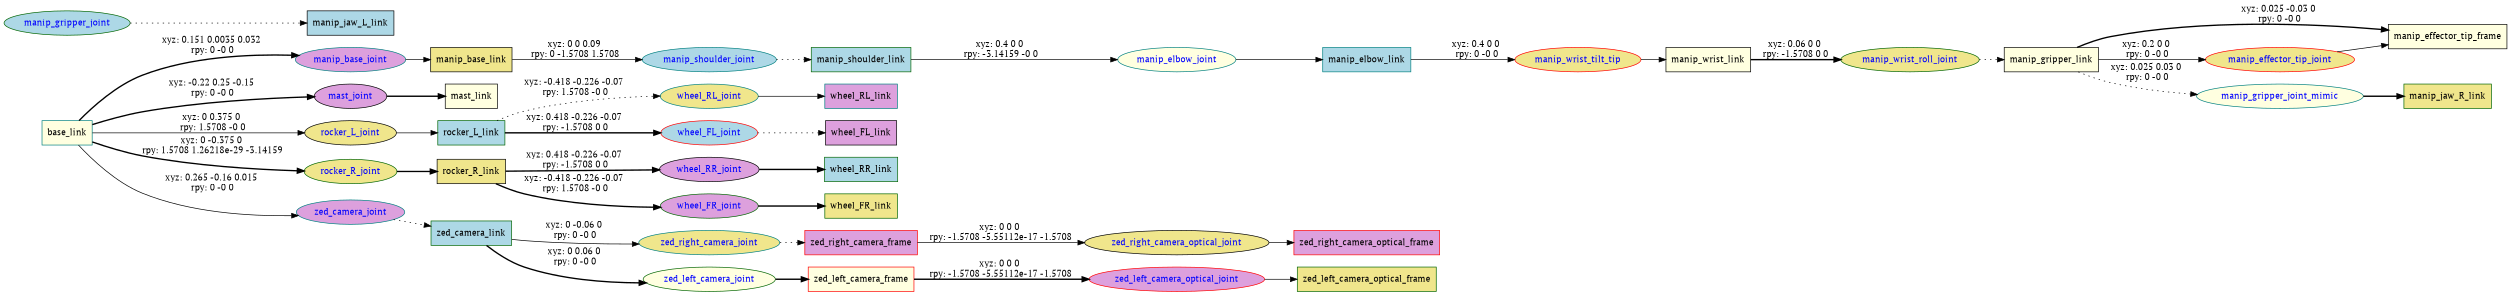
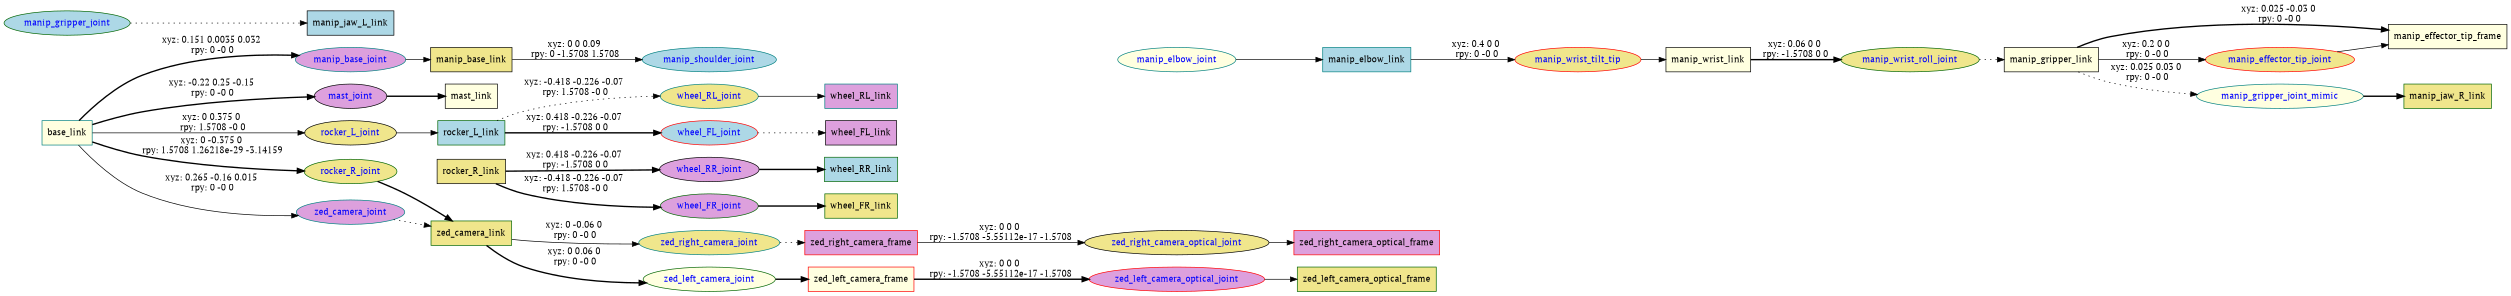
node "manip_shoulder_link": removed
edge "rocker_R_joint" -> "rocker_R_link": now "rocker_R_joint" -> "zed_camera_link"
node "zed_camera_link": fillcolor lightblue -> khaki
